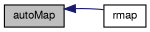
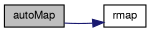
edge "rmap" -> "autoMap": reversed
